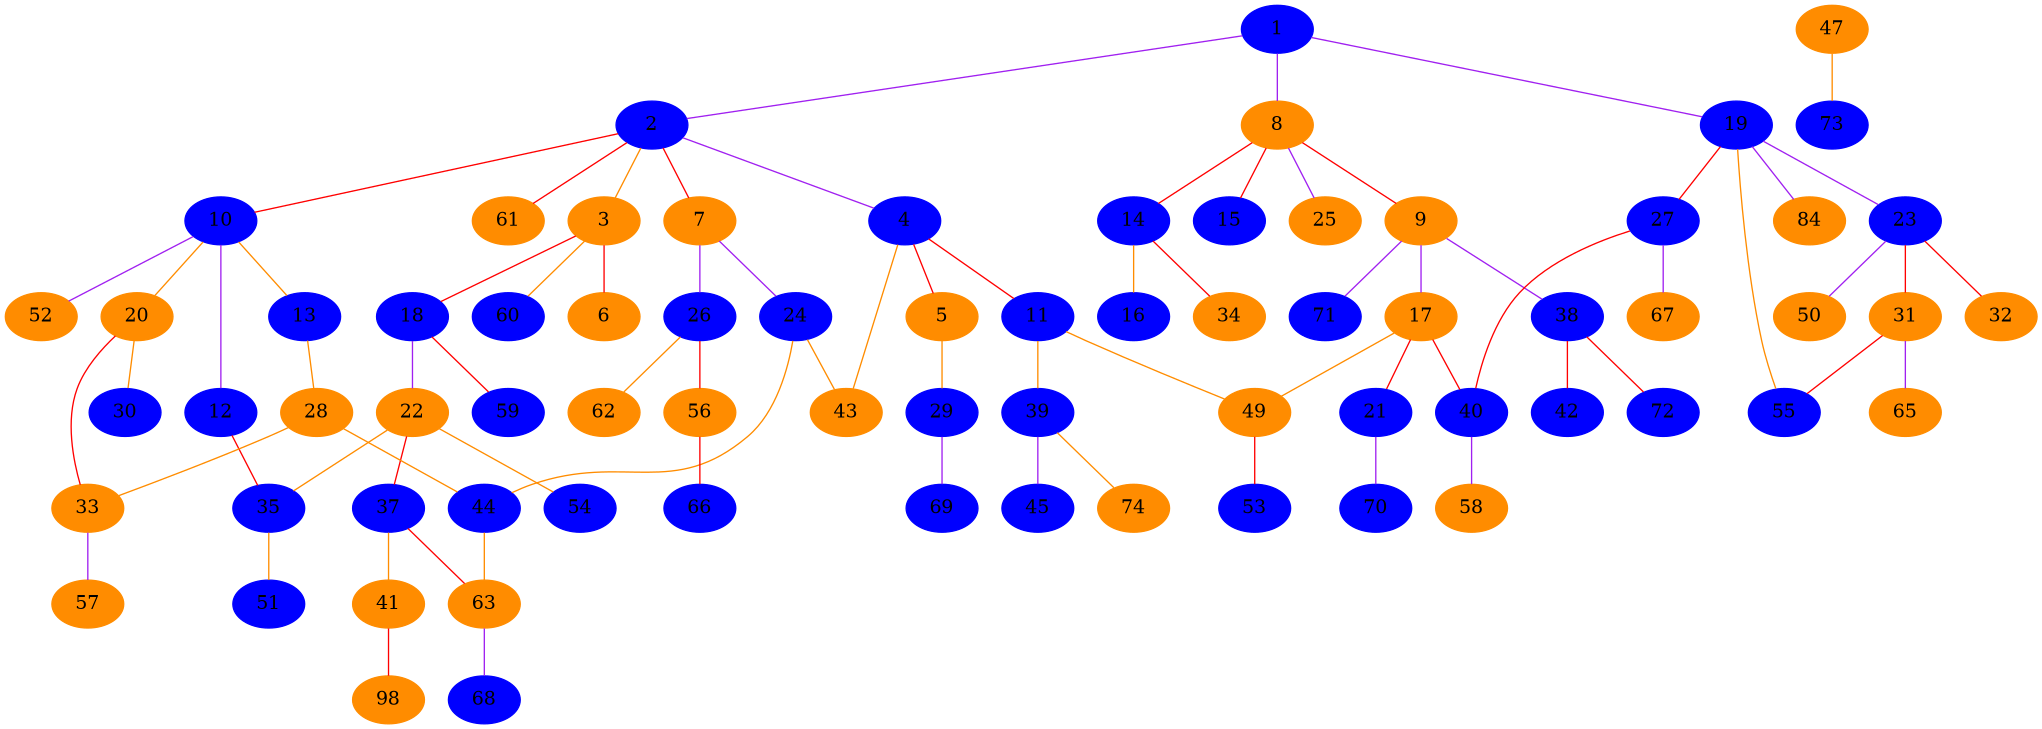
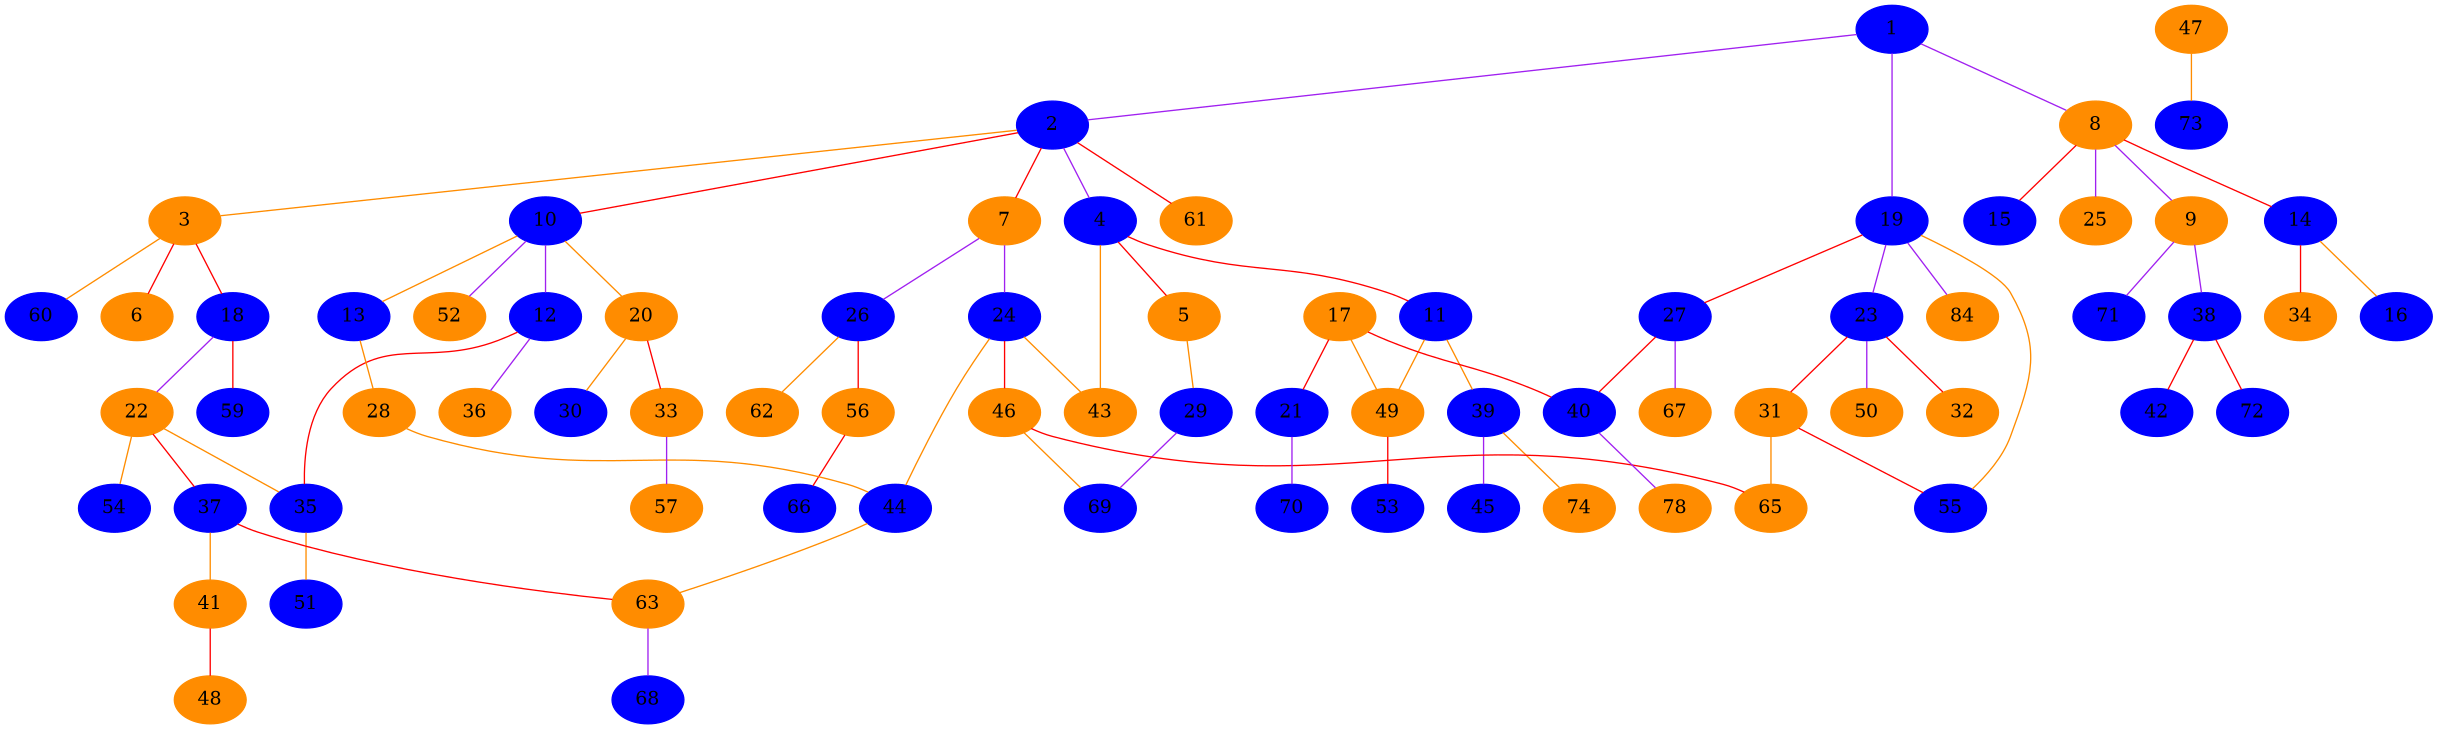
edge "8" -- "9": color red -> purple
edge "9" -- "17": removed
edge "31" -- "65": color purple -> darkorange
node "36": added
node "46": added
edge "28" -- "33": removed
node "58": label "58" -> "78"
node "98": label "98" -> "48"
